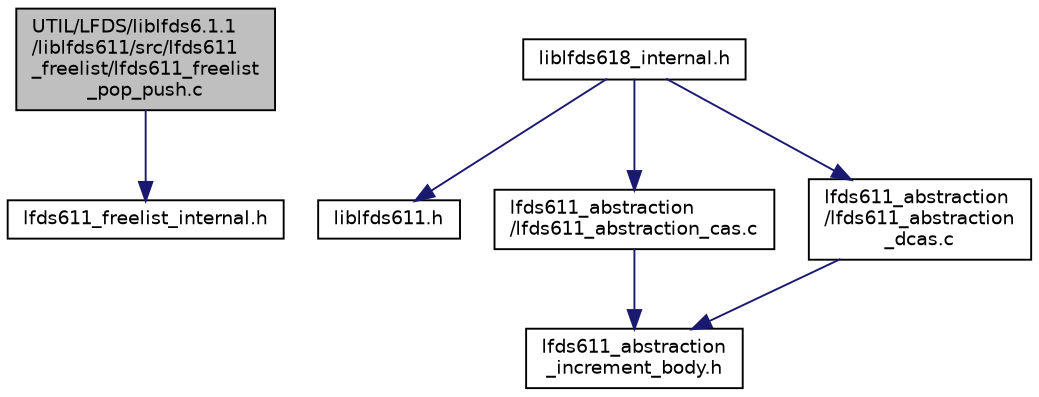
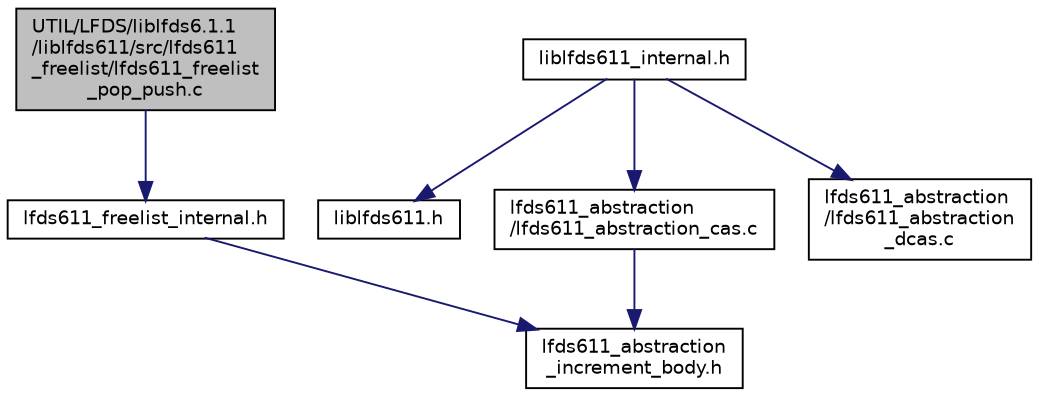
node "liblfds618_internal.h": label "liblfds618_internal.h" -> "liblfds611_internal.h"
edge "lfds611_abstraction /lfds611_abstraction _dcas.c" -> "lfds611_abstraction _increment_body.h": now "lfds611_freelist_internal.h" -> "lfds611_abstraction _increment_body.h"
